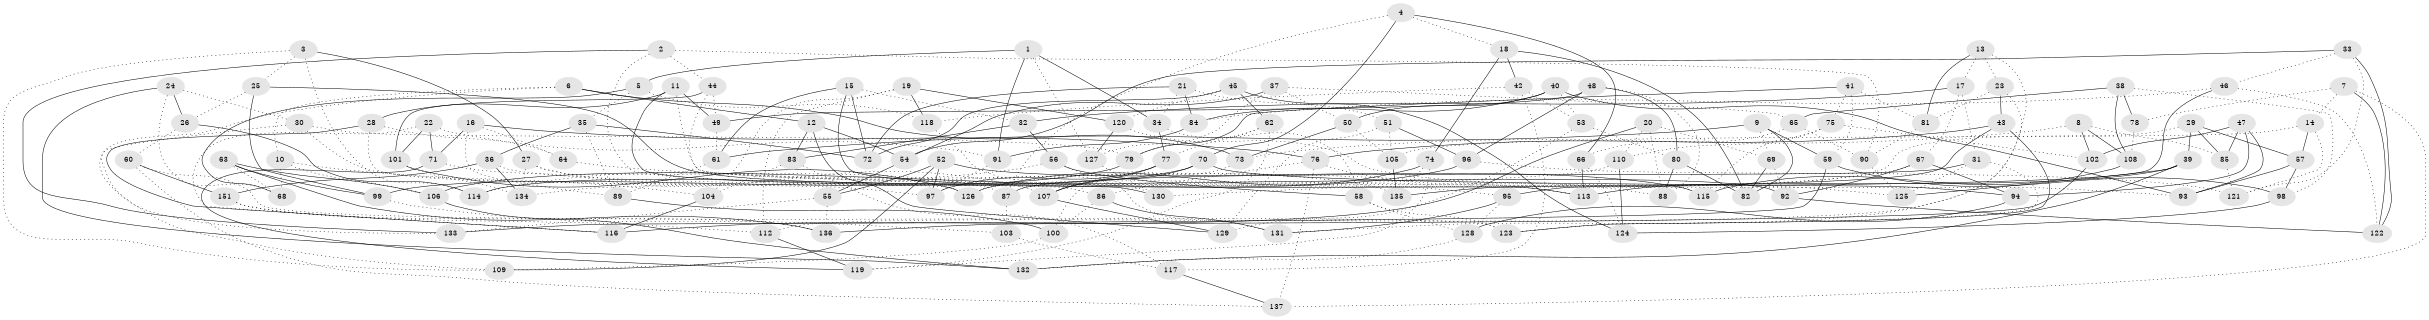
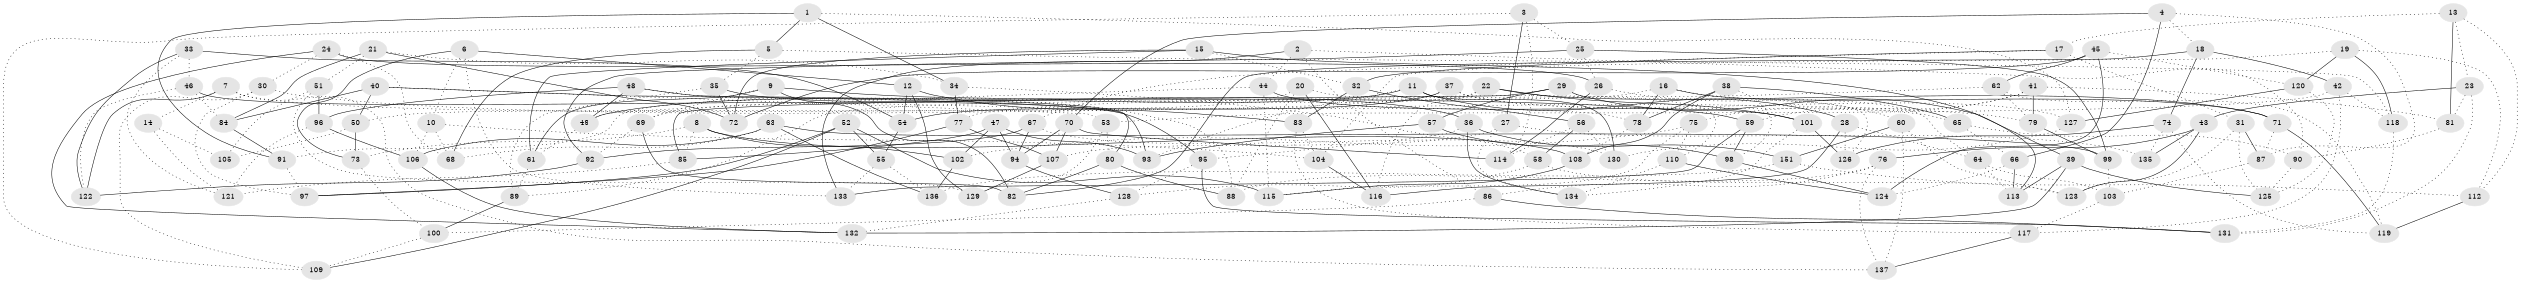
edge "16" -- "76": now "16" -- "78"
edge "14" -- "57": removed
edge "105" -- "135": removed
edge "64" -- "103": added
